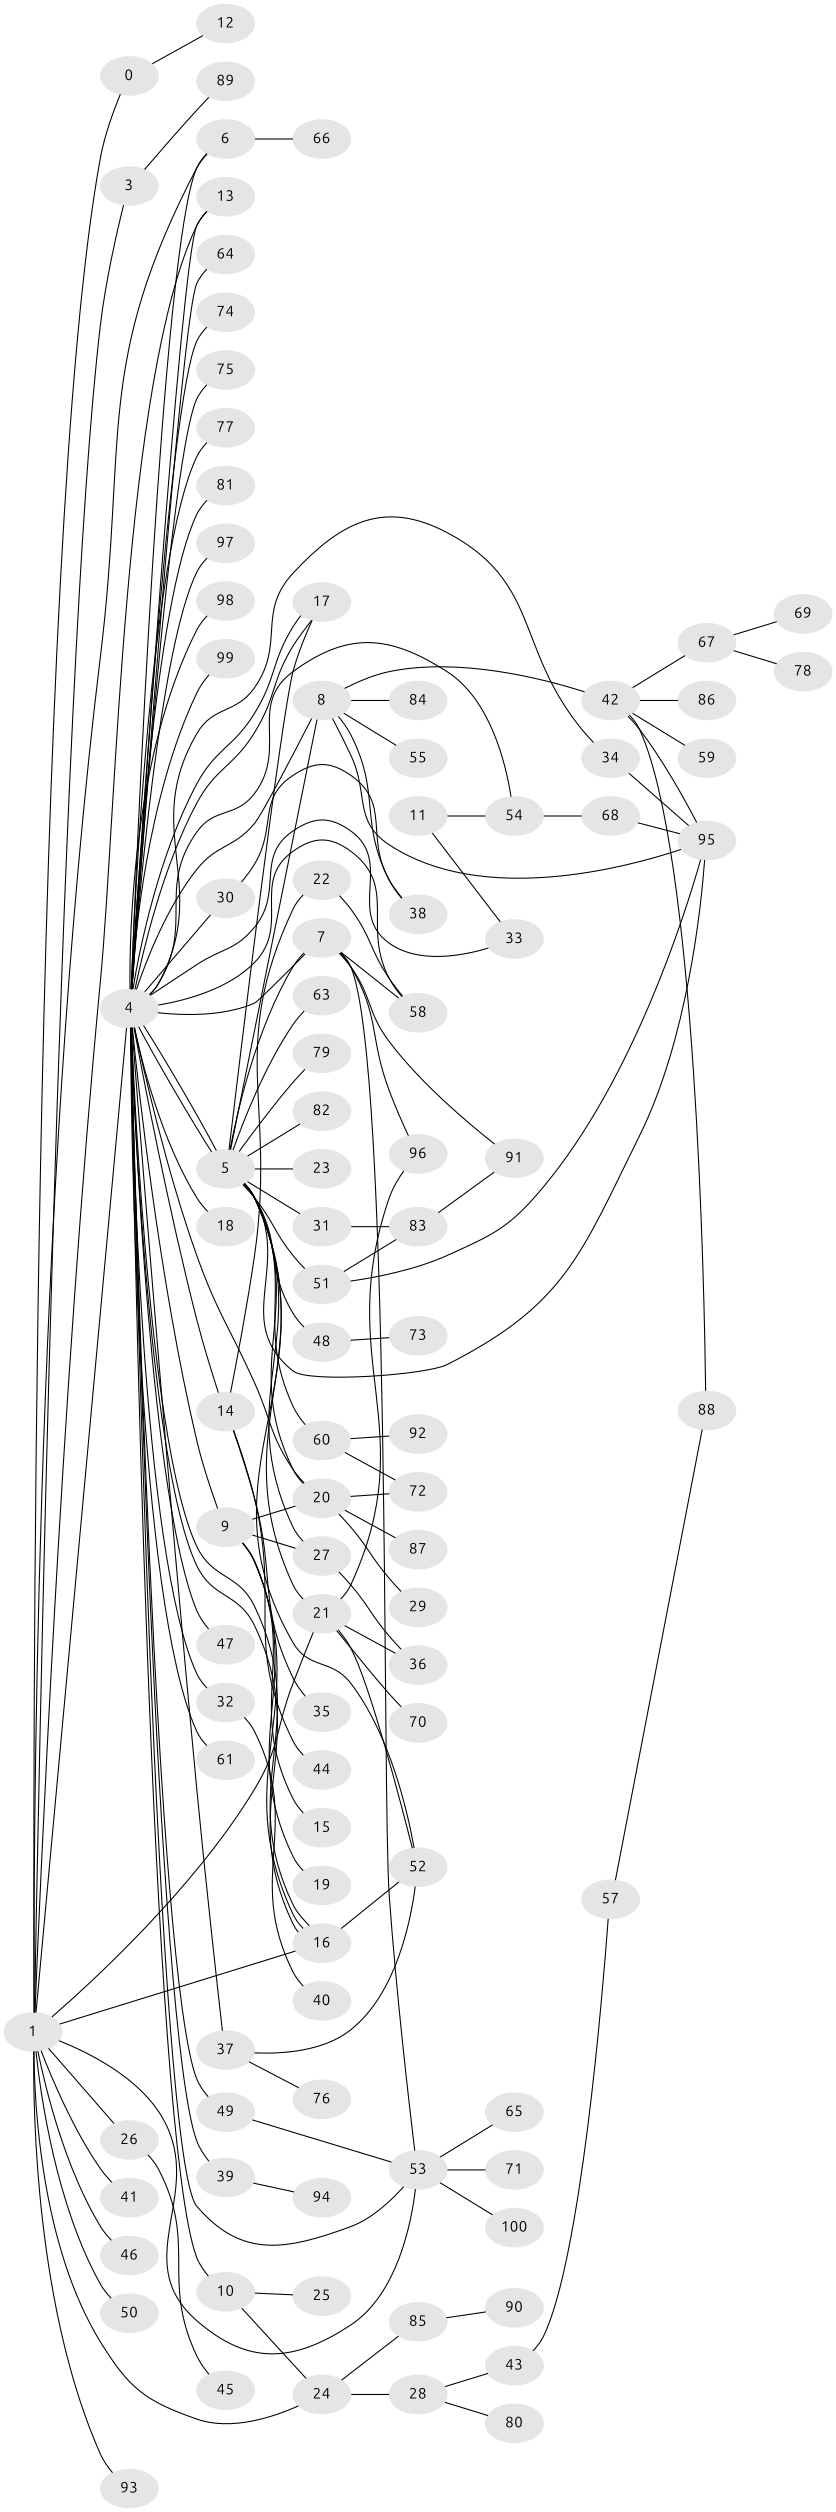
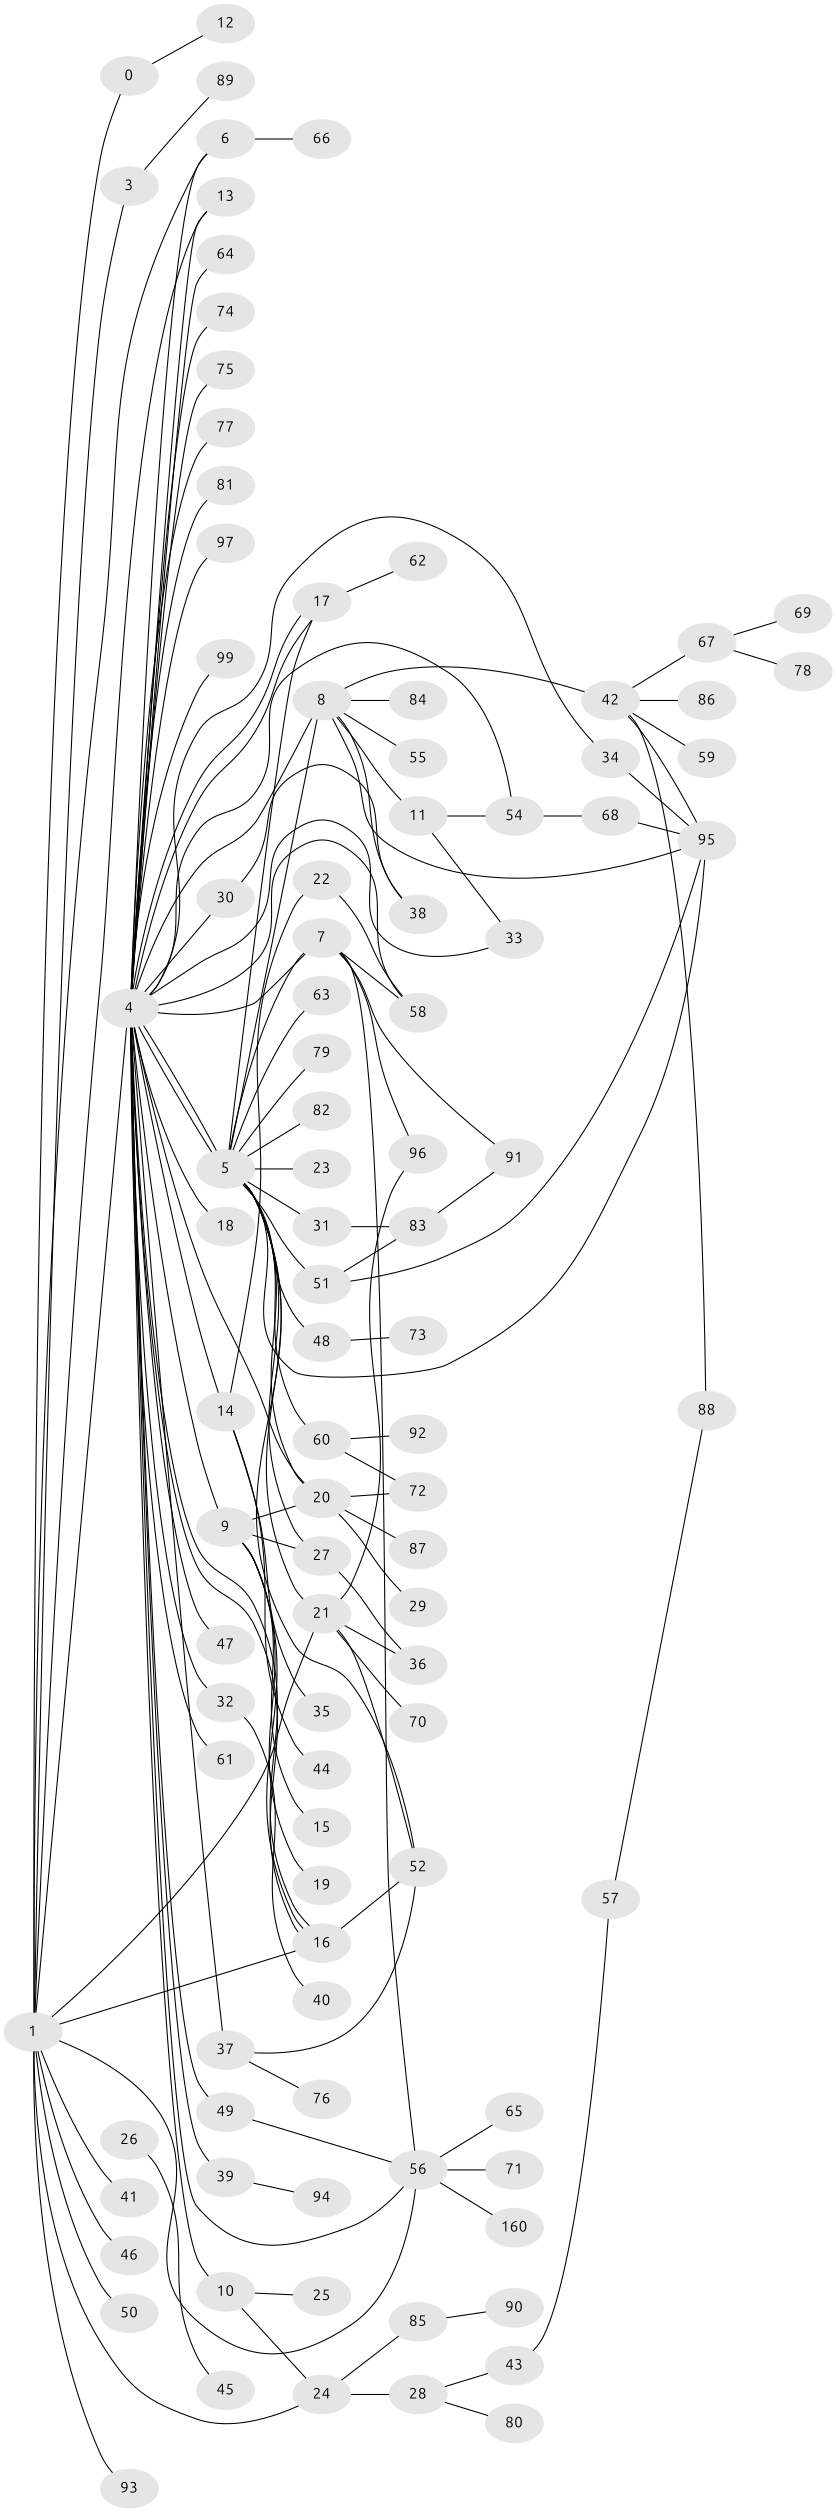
node "62": added
node "98": removed
edge "8" -- "11": added
edge "1" -- "26": removed
node "53": label "53" -> "56"
node "100": label "100" -> "160"
